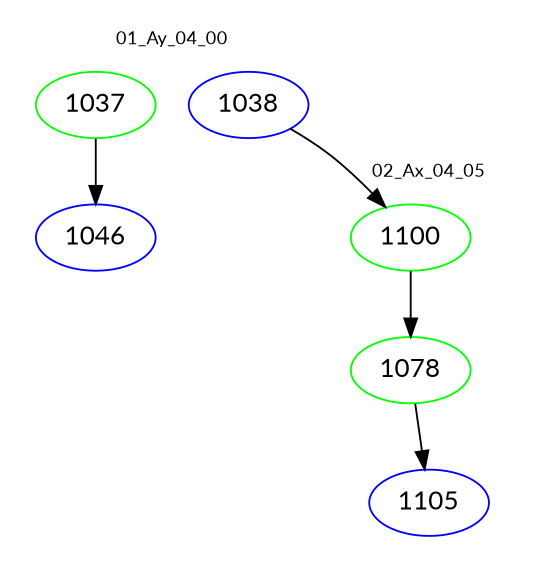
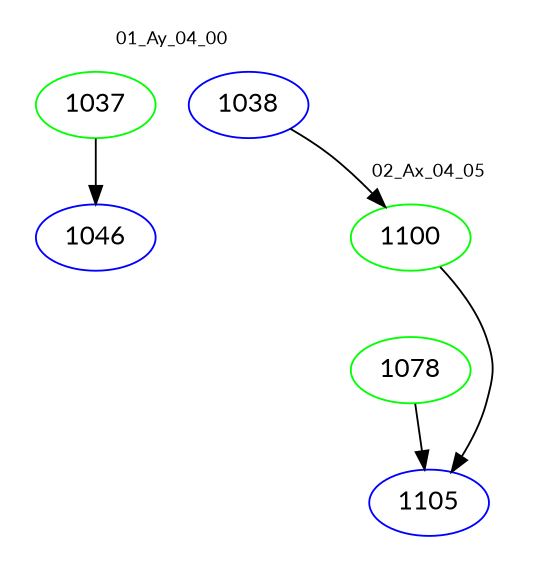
edge "1100" -> "1078": now "1100" -> "1105"
